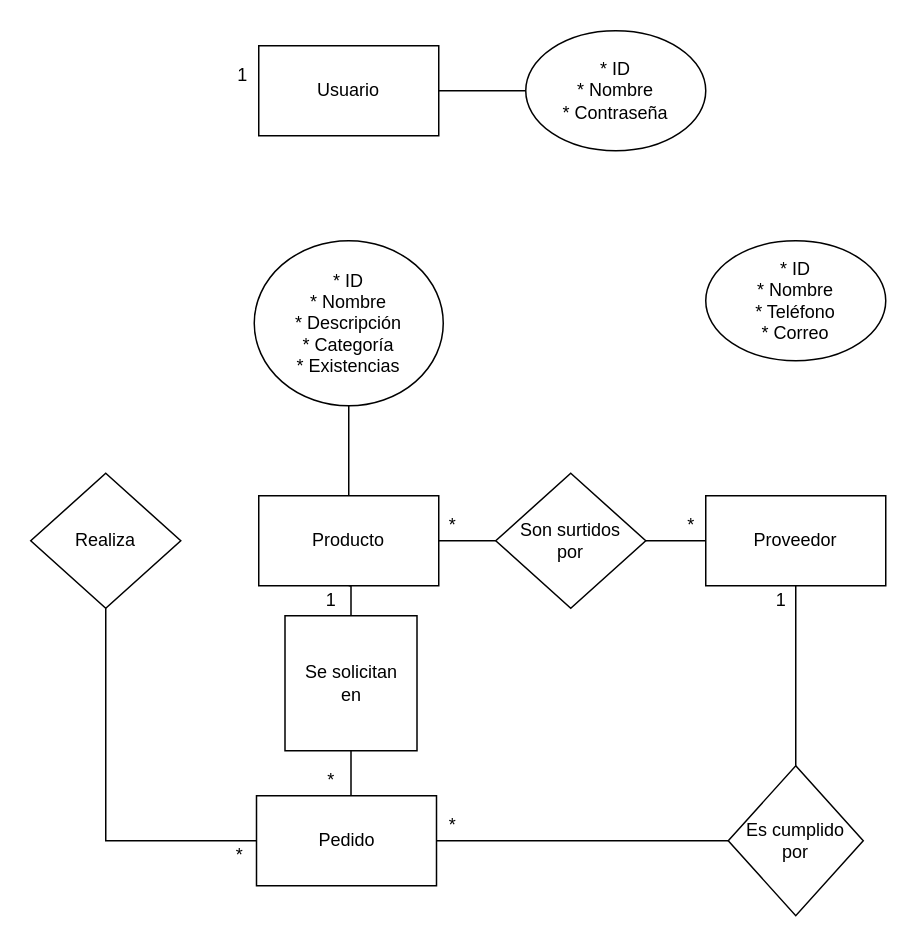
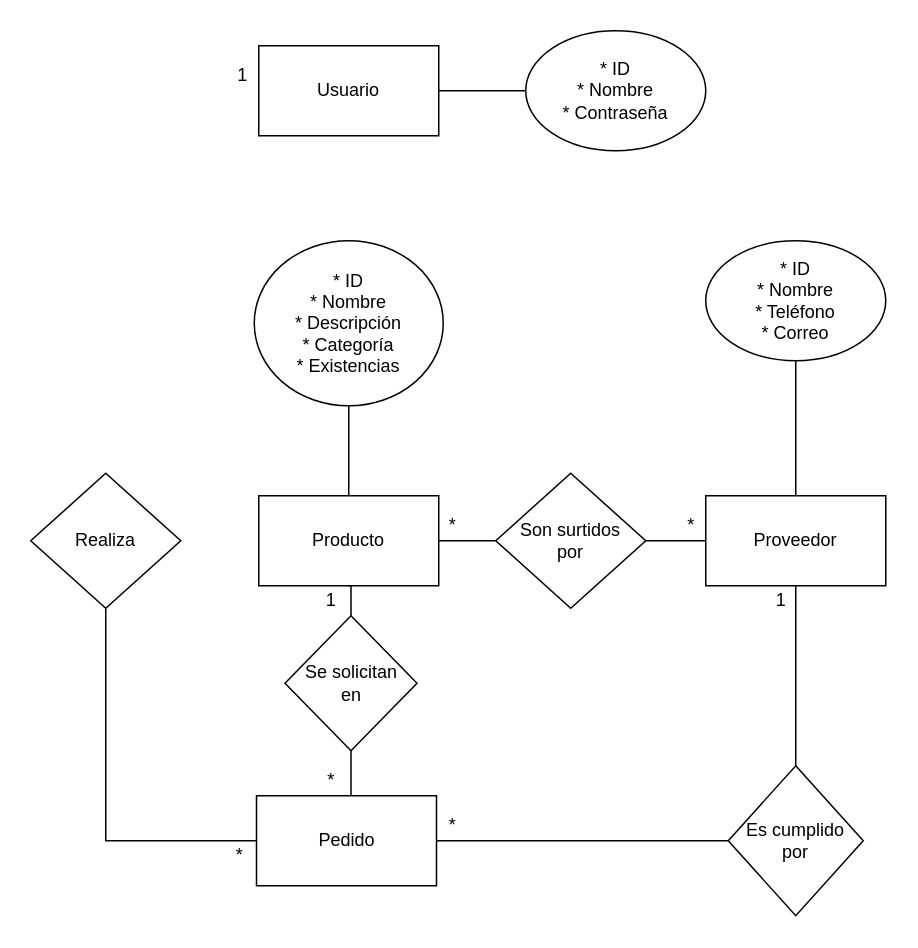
edge "* ID * Nombre * Teléfono * Correo" -- "Proveedor": added
node "Se solicitan en": shape rectangle -> diamond
